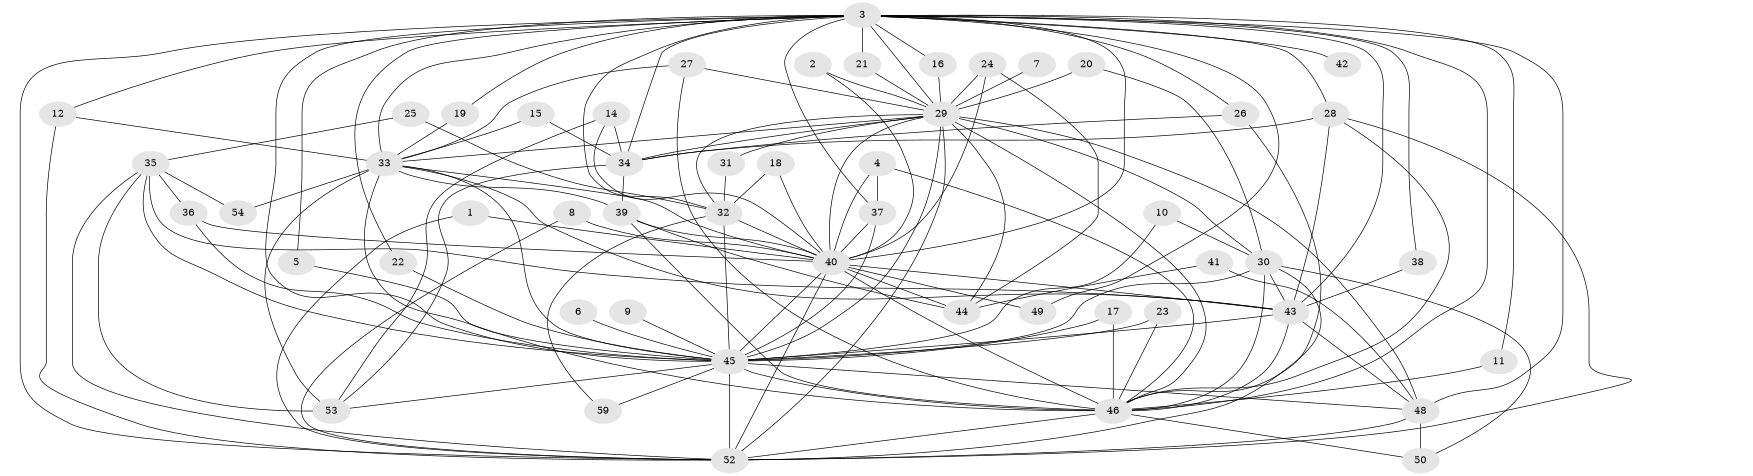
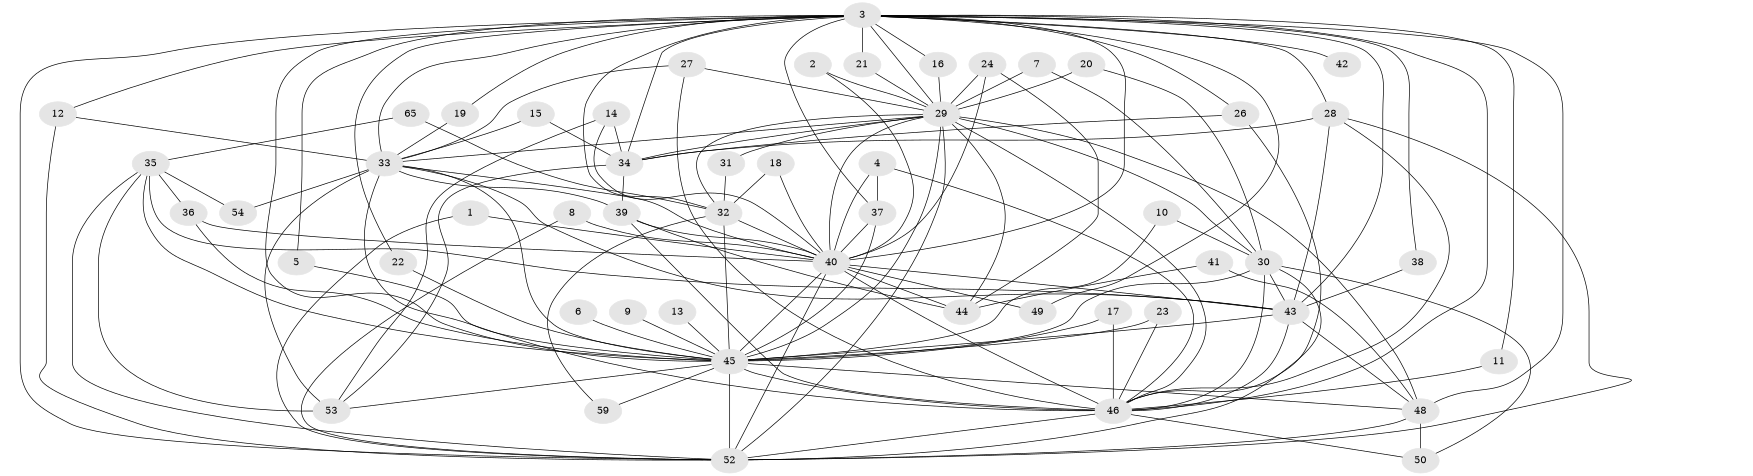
node "25": label "25" -> "65"
edge "7" -- "30": added
node "13": added
